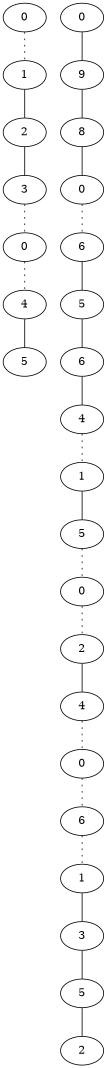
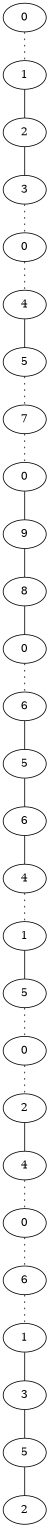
node "7": added
